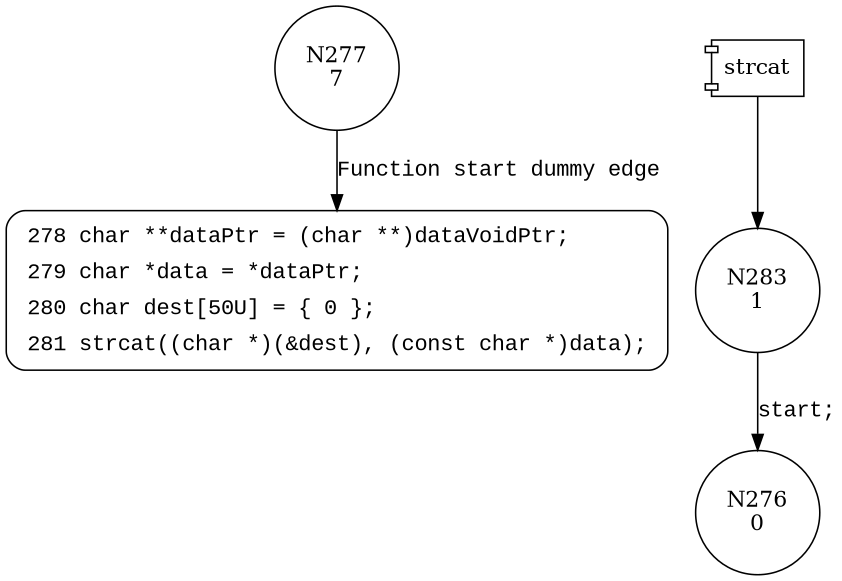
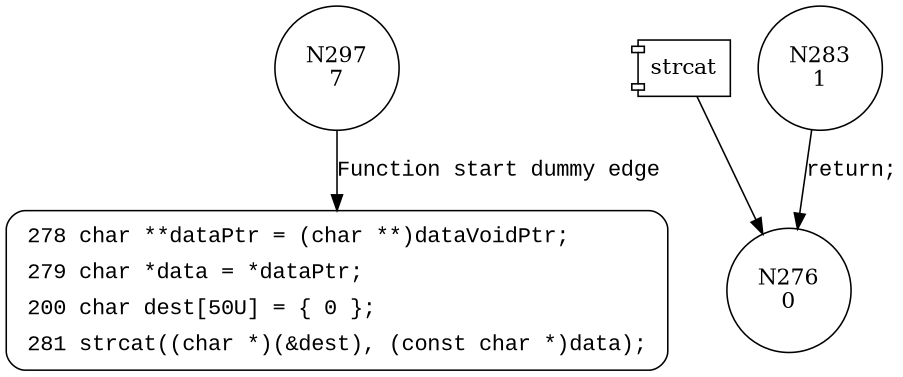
node "N277 7": label "N277 7" -> "N297 7"
edge "strcat" -> "N283 1": now "strcat" -> "N276 0"
node "278": text "280" -> "200"
edge "N283 1" -> "N276 0": label "start;" -> "return;"
